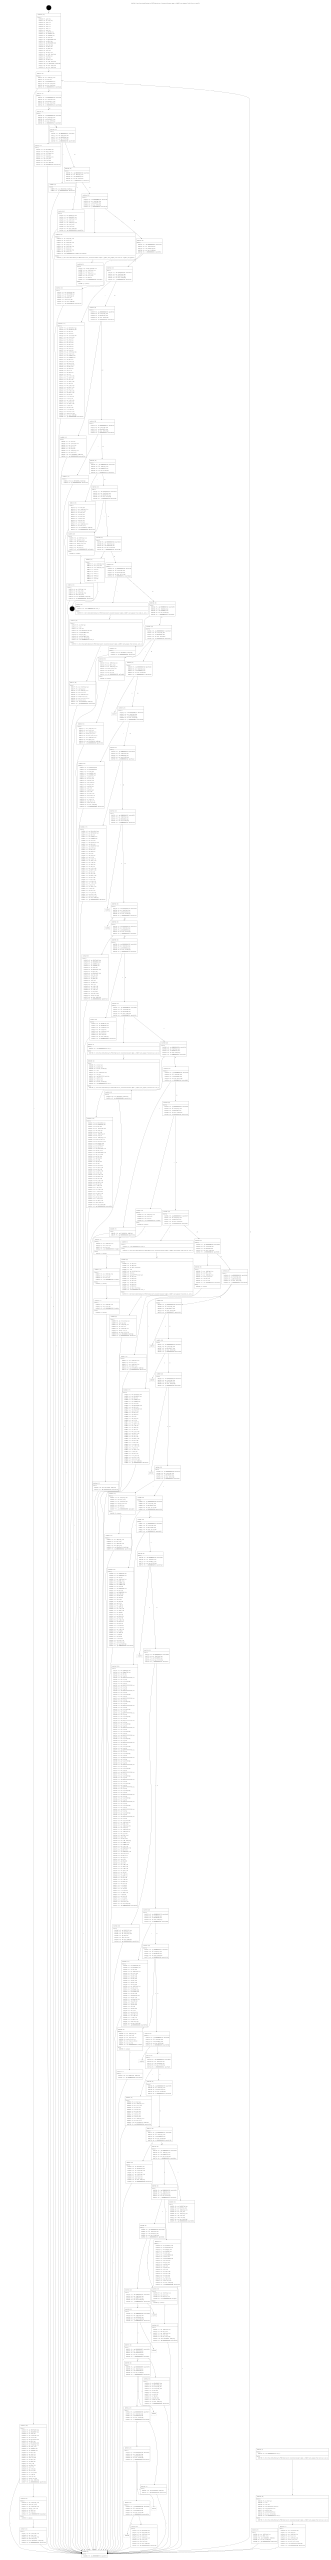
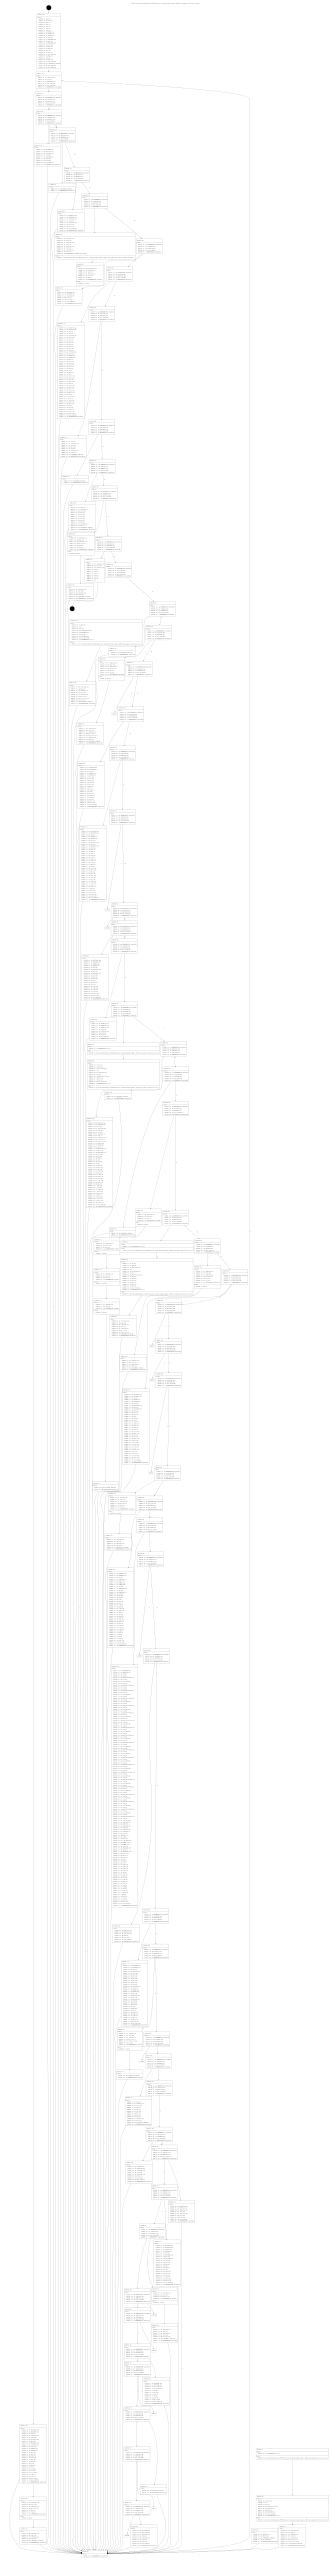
node "0x401cc4 [5]": removed
